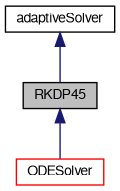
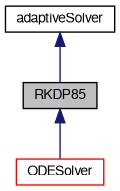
node "RKDP45": label "RKDP45" -> "RKDP85"
